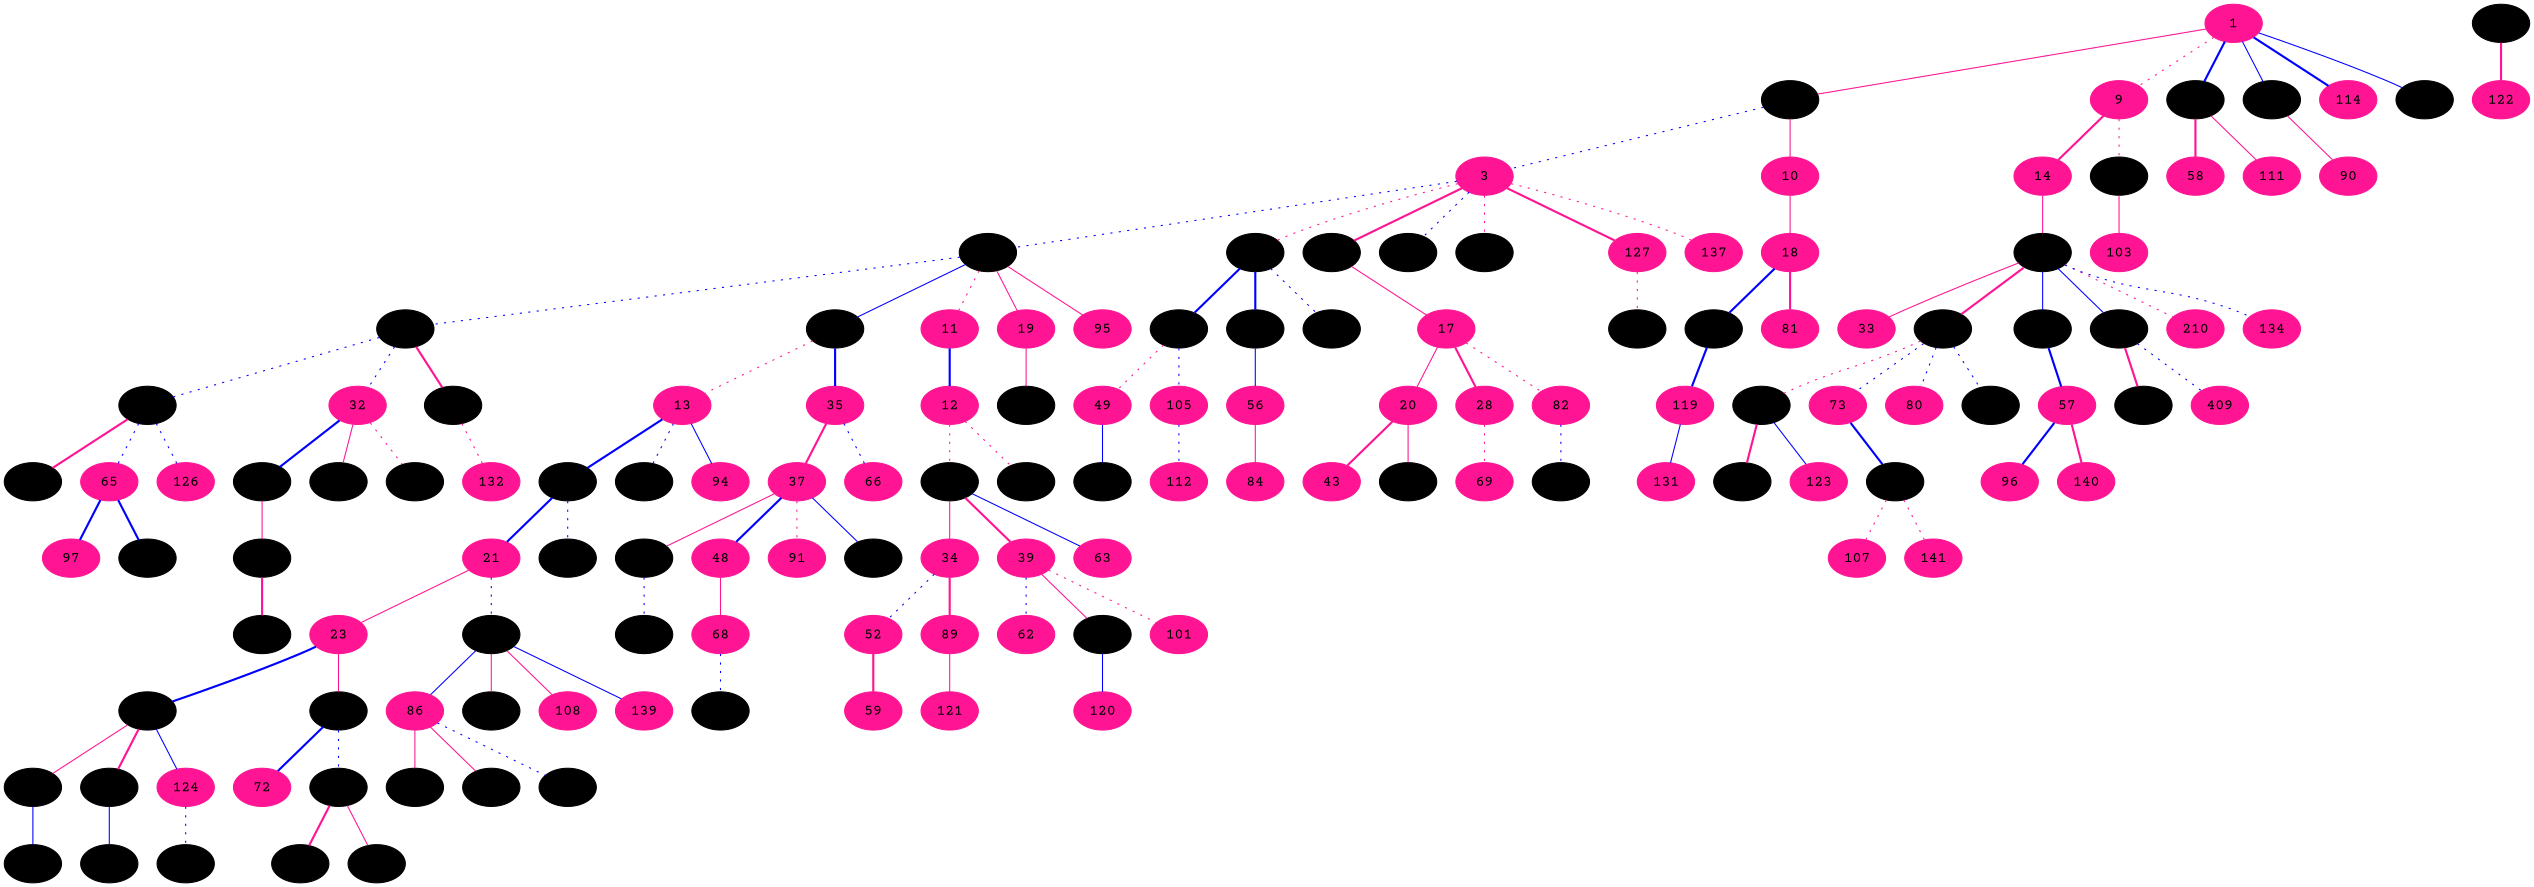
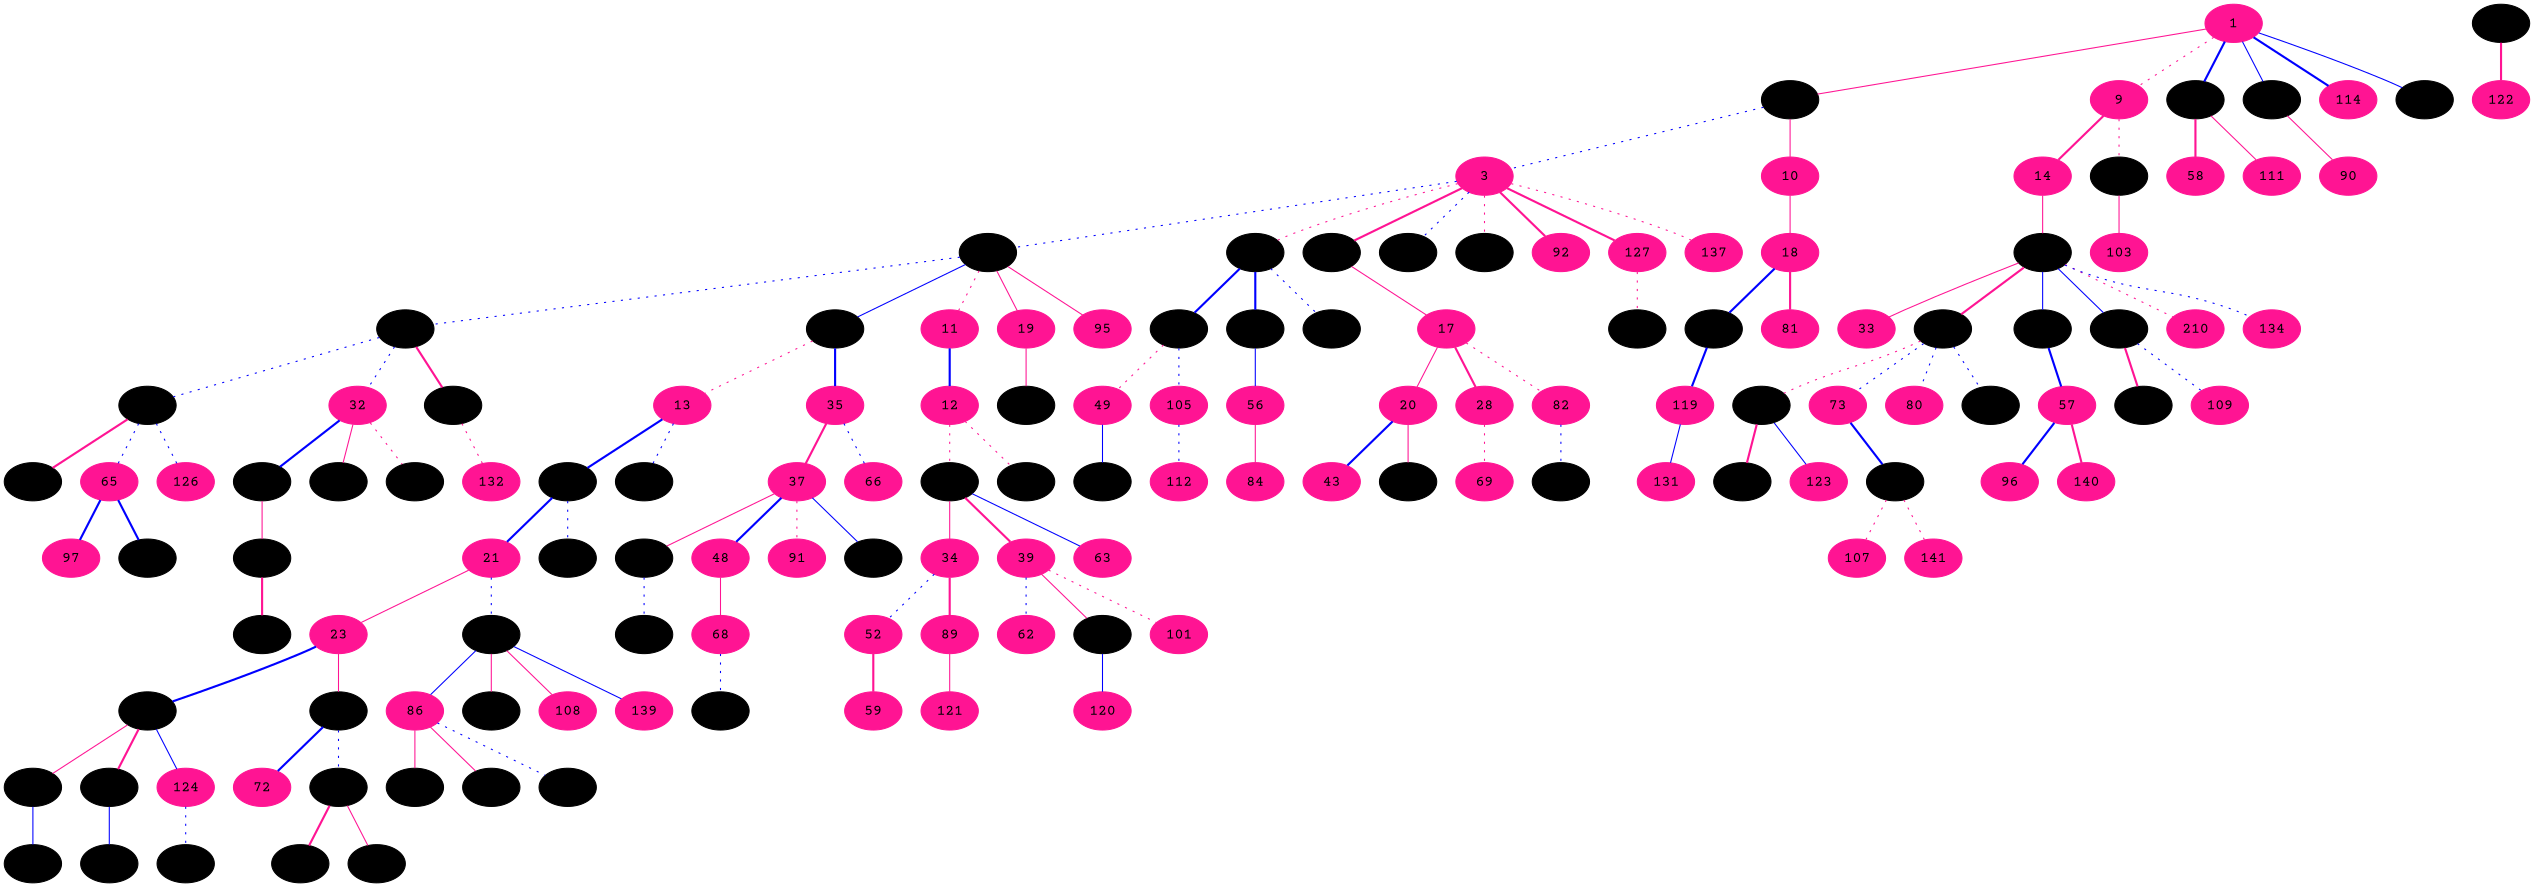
node "92": added
node "409": label "409" -> "109"
edge "20" -- "43": color deeppink -> blue
node "94": removed
